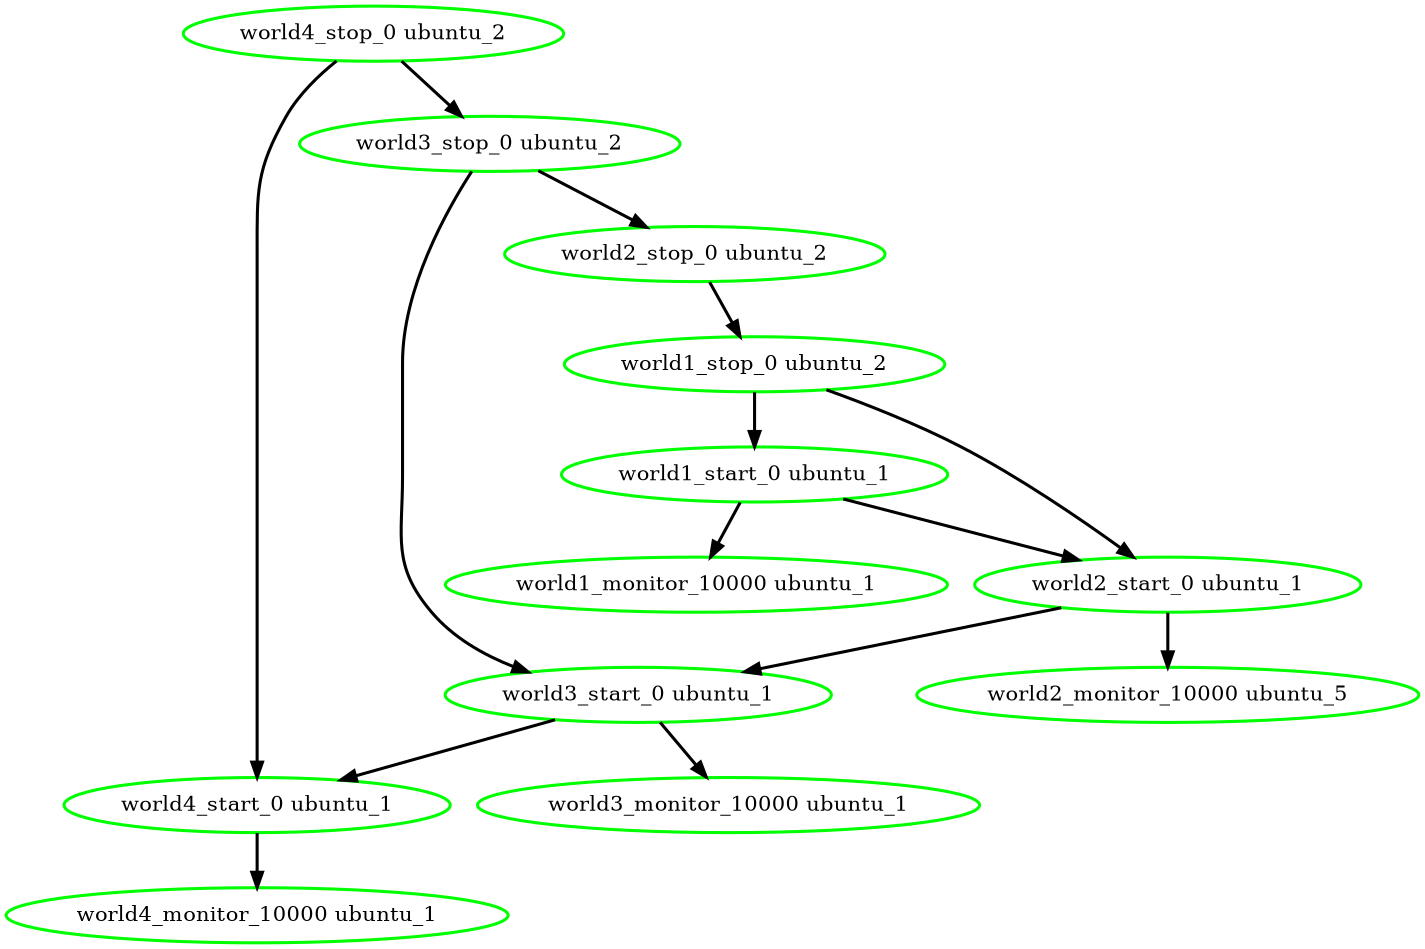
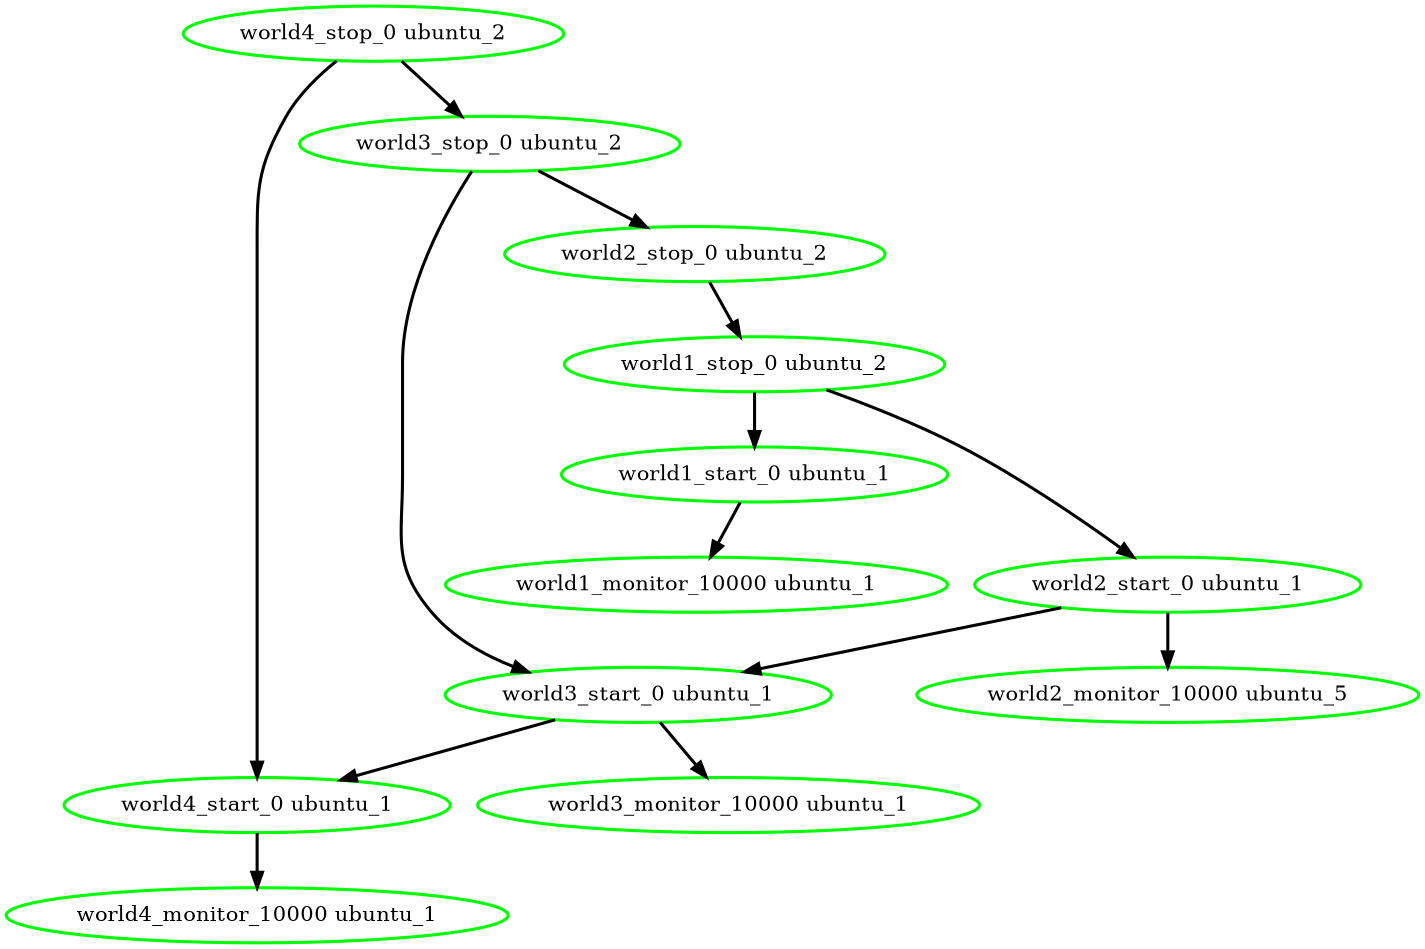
edge "world1_start_0 ubuntu_1" -> "world2_start_0 ubuntu_1": removed
